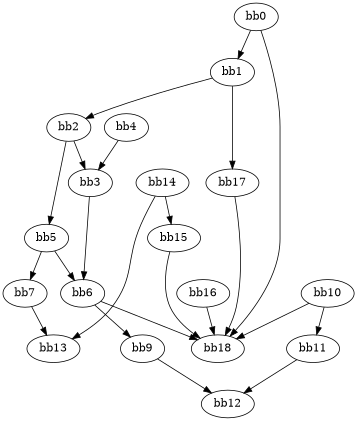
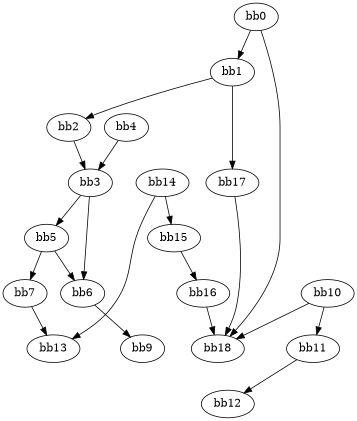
edge "bb2" -> "bb5": now "bb3" -> "bb5"
edge "bb15" -> "bb18": now "bb15" -> "bb16"
edge "bb6" -> "bb18": removed
edge "bb9" -> "bb12": removed
